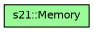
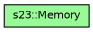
node "s21::Memory": label "s21::Memory" -> "s23::Memory"
